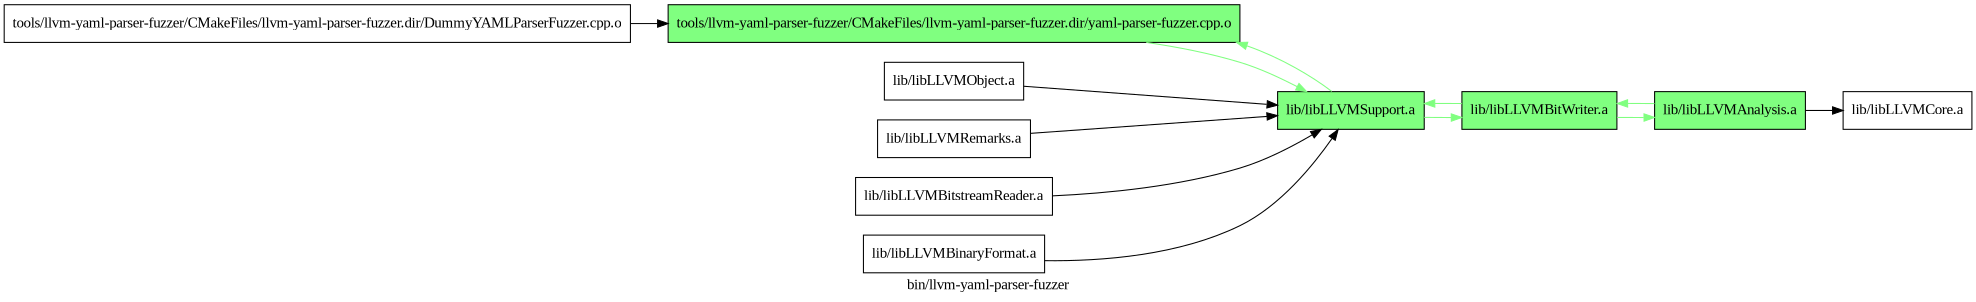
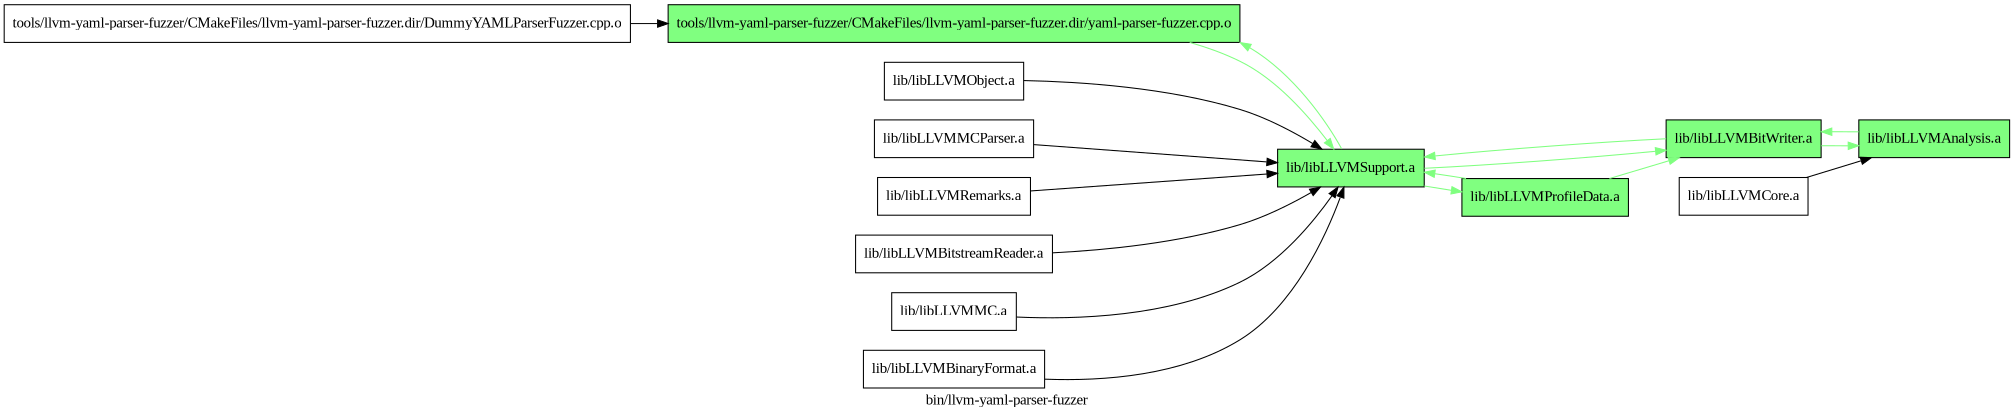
edge "lib/libLLVMAnalysis.a" -> "lib/libLLVMCore.a": reversed
node "lib/libLLVMMCParser.a": added
node "lib/libLLVMProfileData.a": added
node "lib/libLLVMMC.a": added
